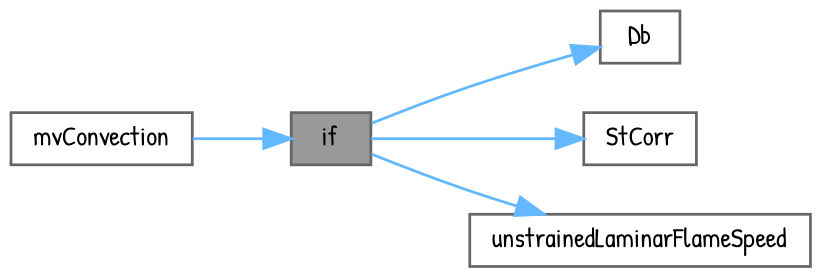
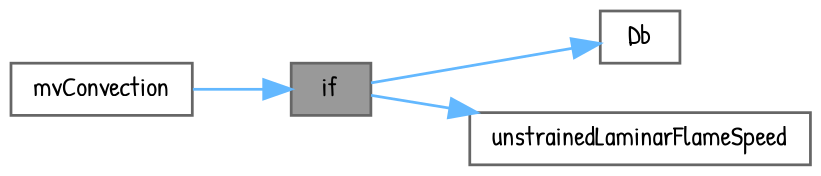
node "StCorr": removed
